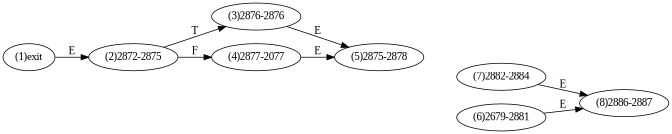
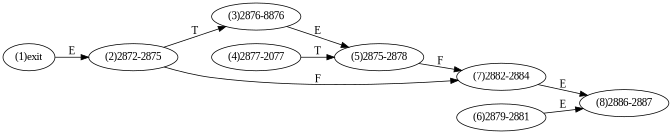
node "(3)2876-2876": label "(3)2876-2876" -> "(3)2876-8876"
edge "(4)2877-2077" -> "(5)2875-2878": label "E" -> "T"
edge "(2)2872-2875" -> "(4)2877-2077": now "(2)2872-2875" -> "(7)2882-2884"
edge "(5)2875-2878" -> "(7)2882-2884": added, label "F"
node "(6)2679-2881": label "(6)2679-2881" -> "(6)2879-2881"
